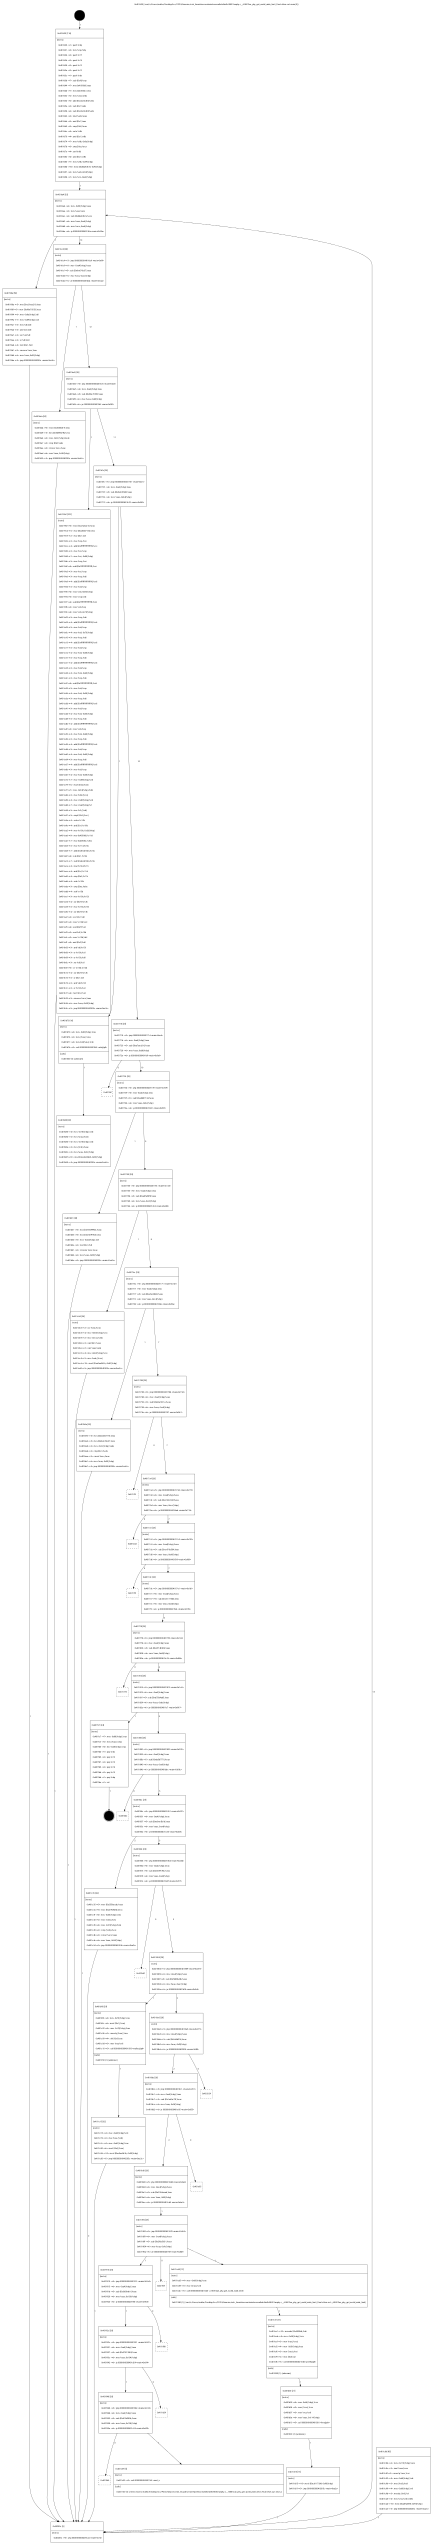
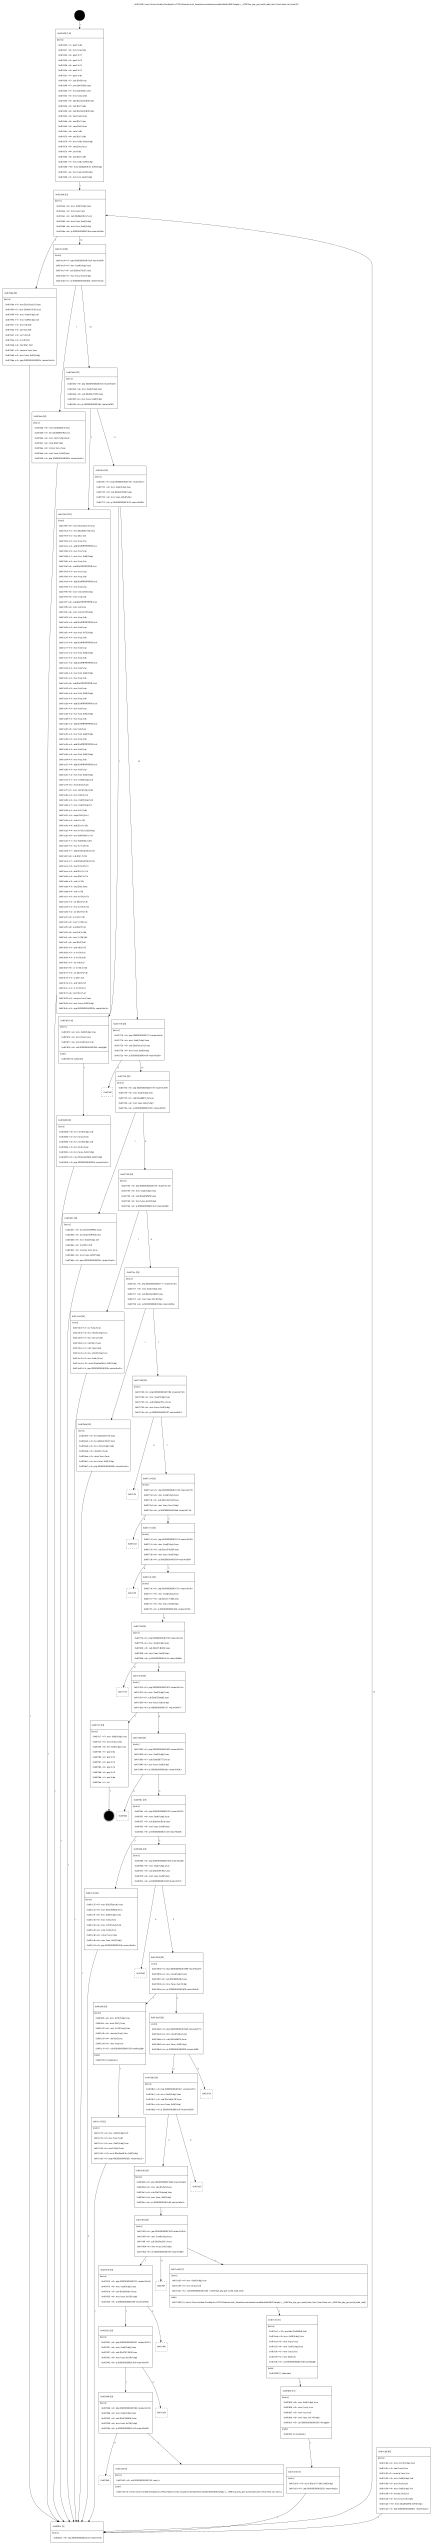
edge "0x401b80 [30]" -> "0x40205c [5]": added, label "1"
